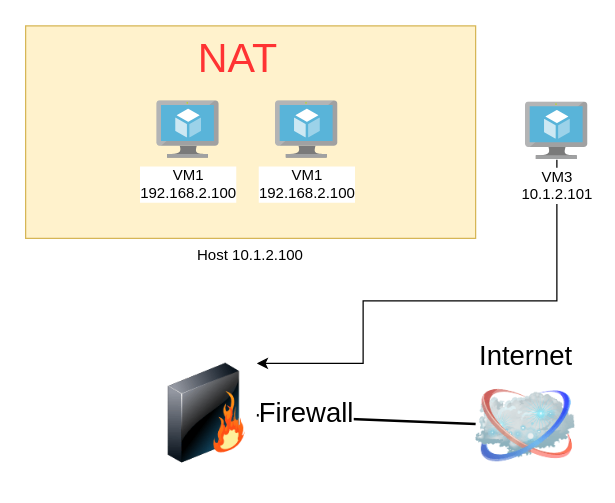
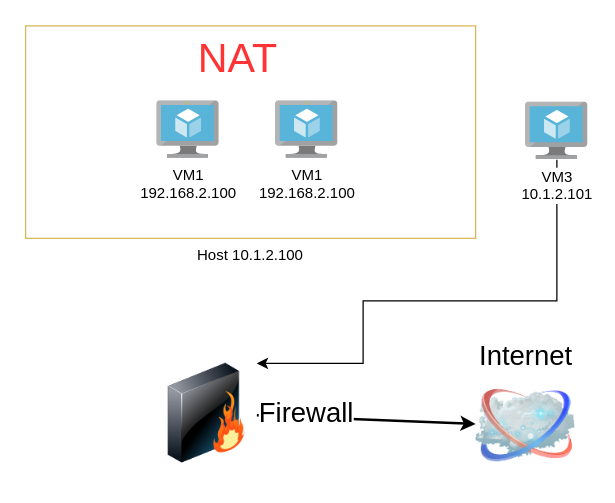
node "Host 10.1.2.100": fillcolor #fff2cc -> #ffffff
edge "Firewall" -- "Internet": arrowhead none -> classic
